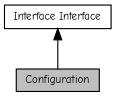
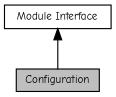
node "Interface Interface": label "Interface Interface" -> "Module Interface"
